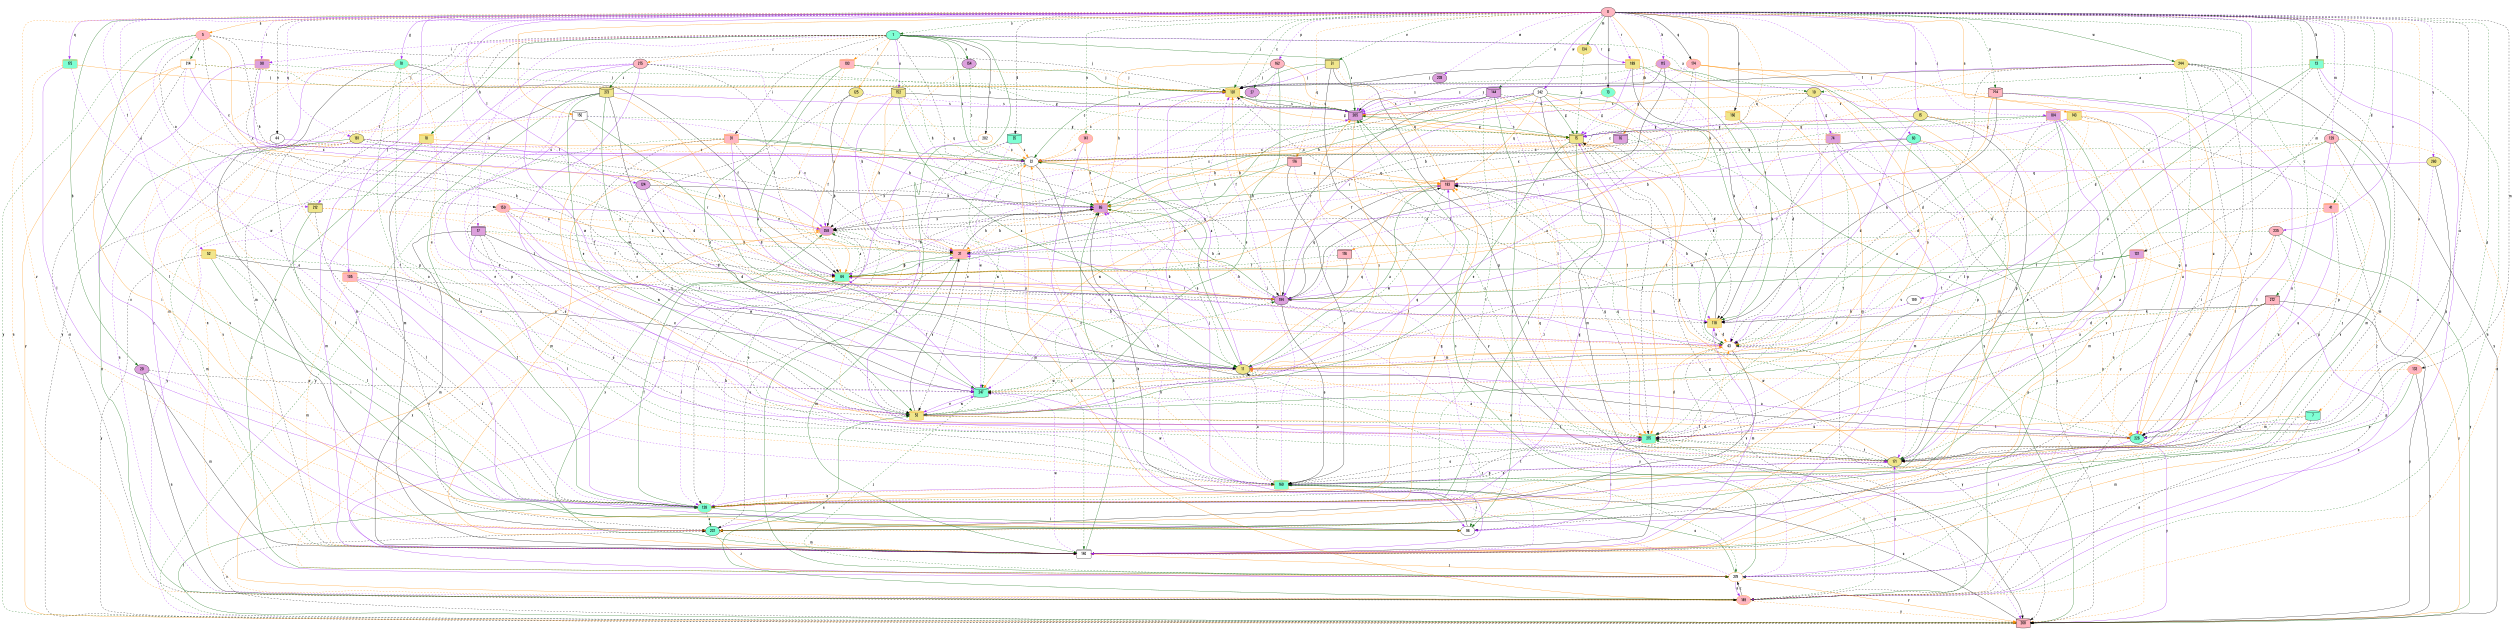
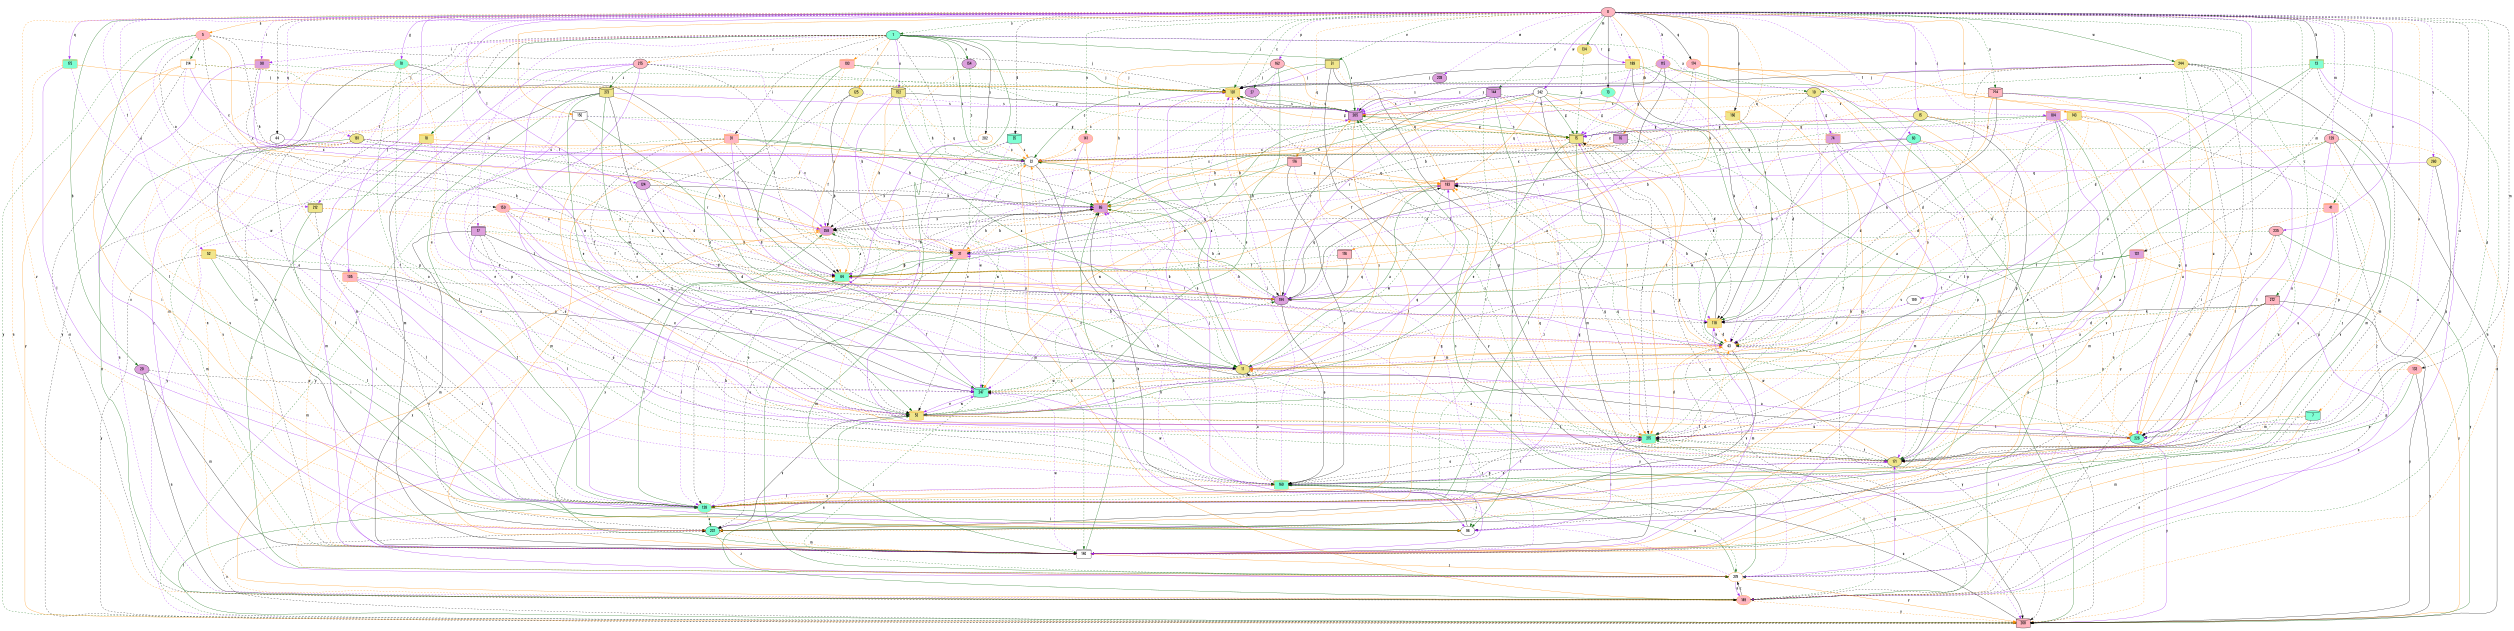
edge "53" -> "21": now "53" -> "237"
